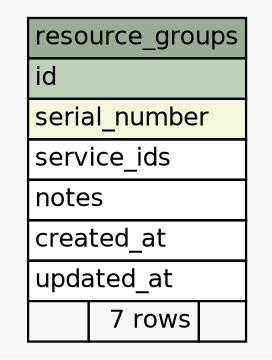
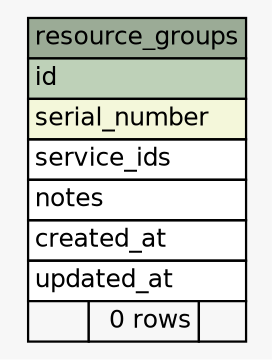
node "resource_groups": text "7 rows" -> "0 rows"
